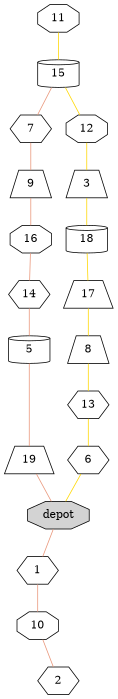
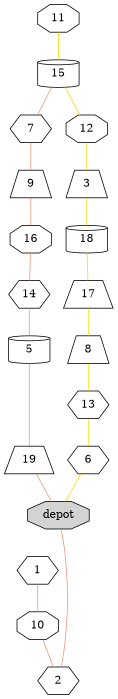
edge "depot" -- "1": now "depot" -- "2"
